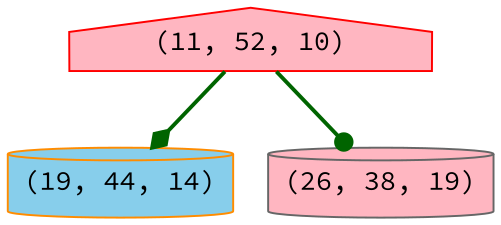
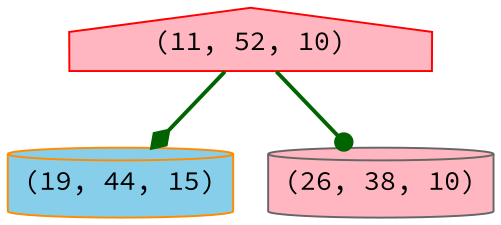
node "(19, 44, 14)": label "(19, 44, 14)" -> "(19, 44, 15)"
node "(26, 38, 19)": label "(26, 38, 19)" -> "(26, 38, 10)"
